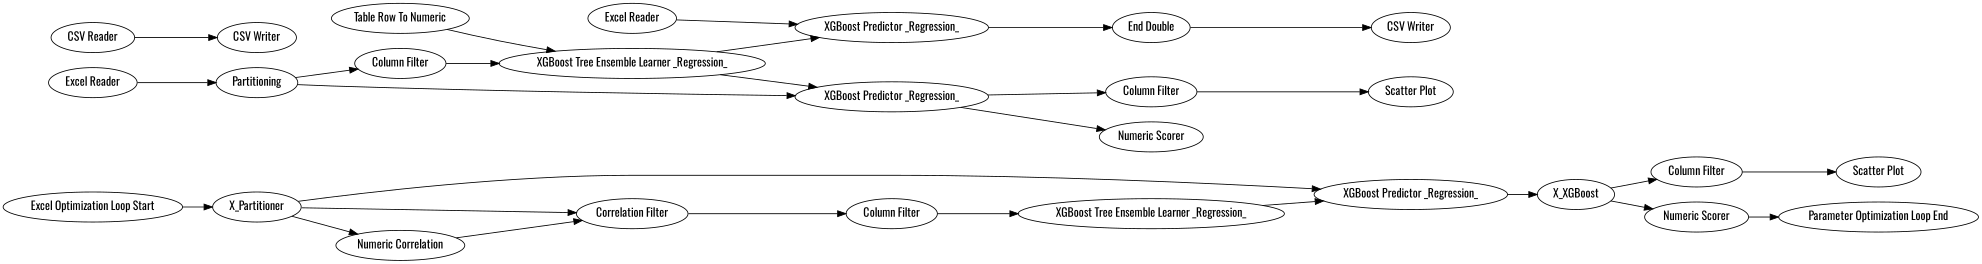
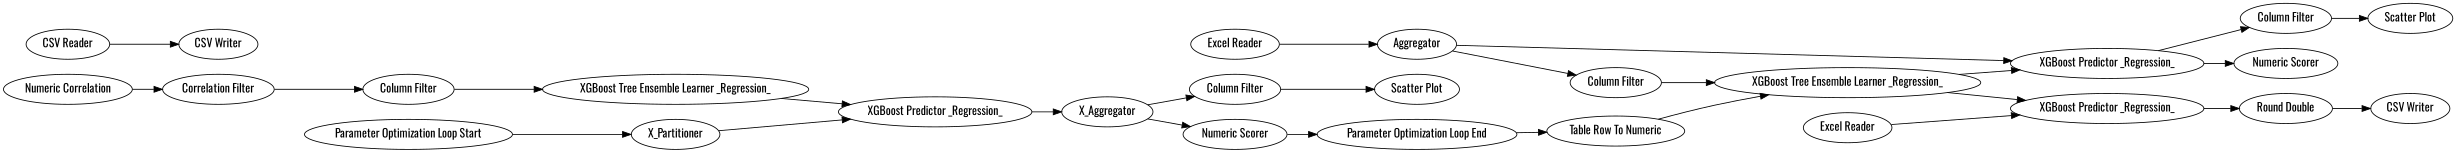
node "End Double": label "End Double" -> "Round Double"
node "Partitioning": label "Partitioning" -> "Aggregator"
edge "Parameter Optimization Loop End" -> "Table Row To Numeric": added
node "X_XGBoost": label "X_XGBoost" -> "X_Aggregator"
node "Excel Optimization Loop Start": label "Excel Optimization Loop Start" -> "Parameter Optimization Loop Start"
edge "X_Partitioner" -> "Correlation Filter": removed
edge "X_Partitioner" -> "Numeric Correlation": removed
